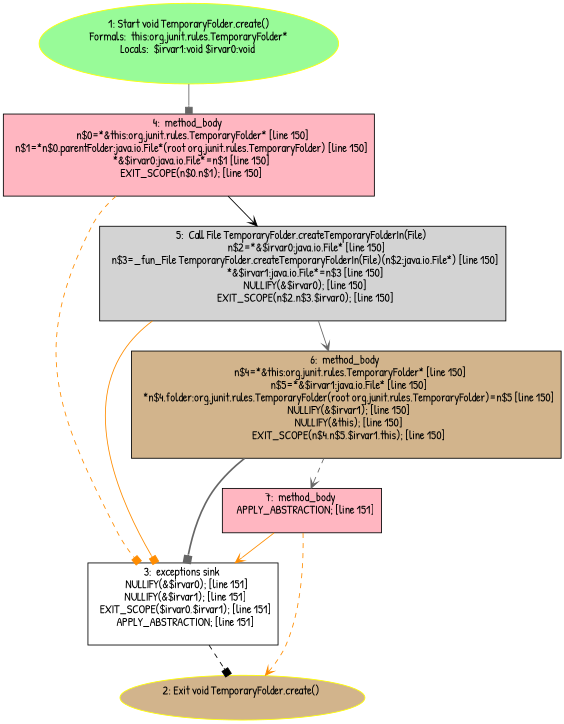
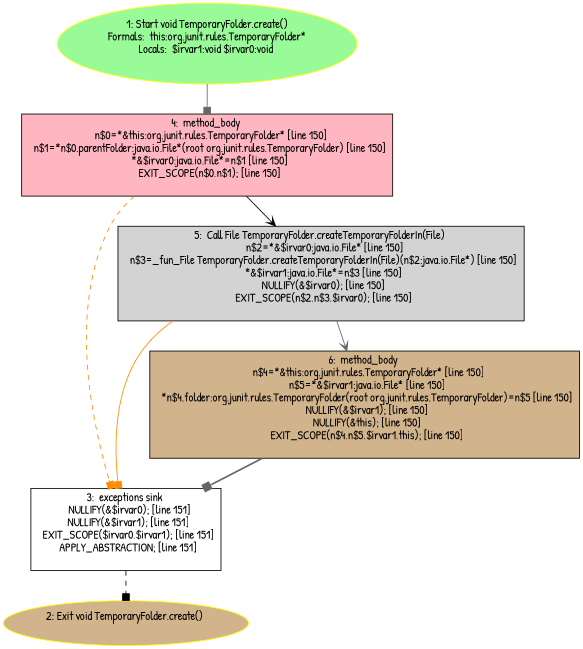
node "7:  method_body APPLY_ABSTRACTION; [line 151]": removed
